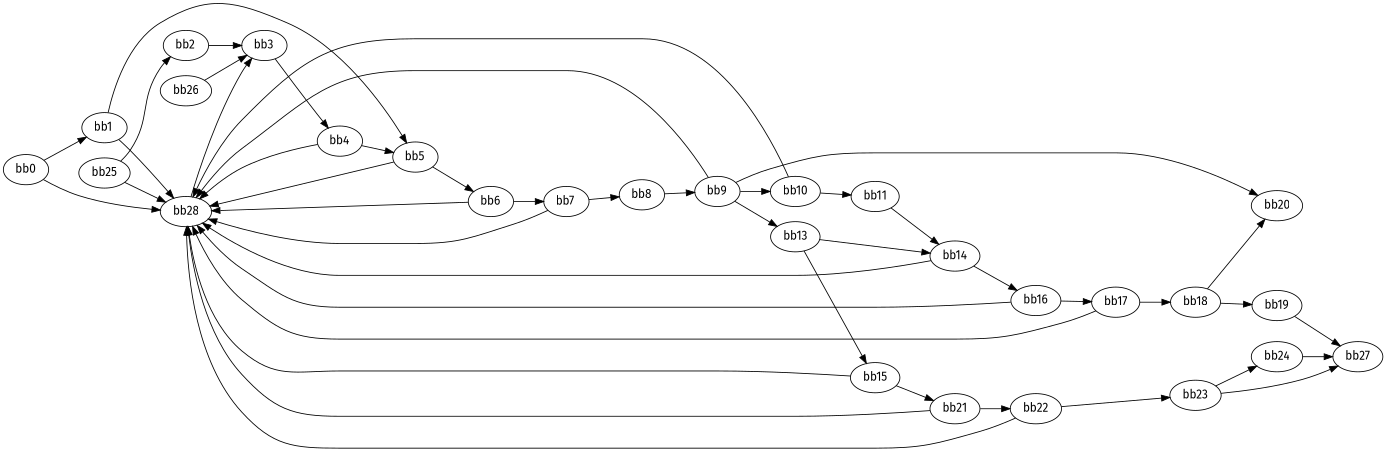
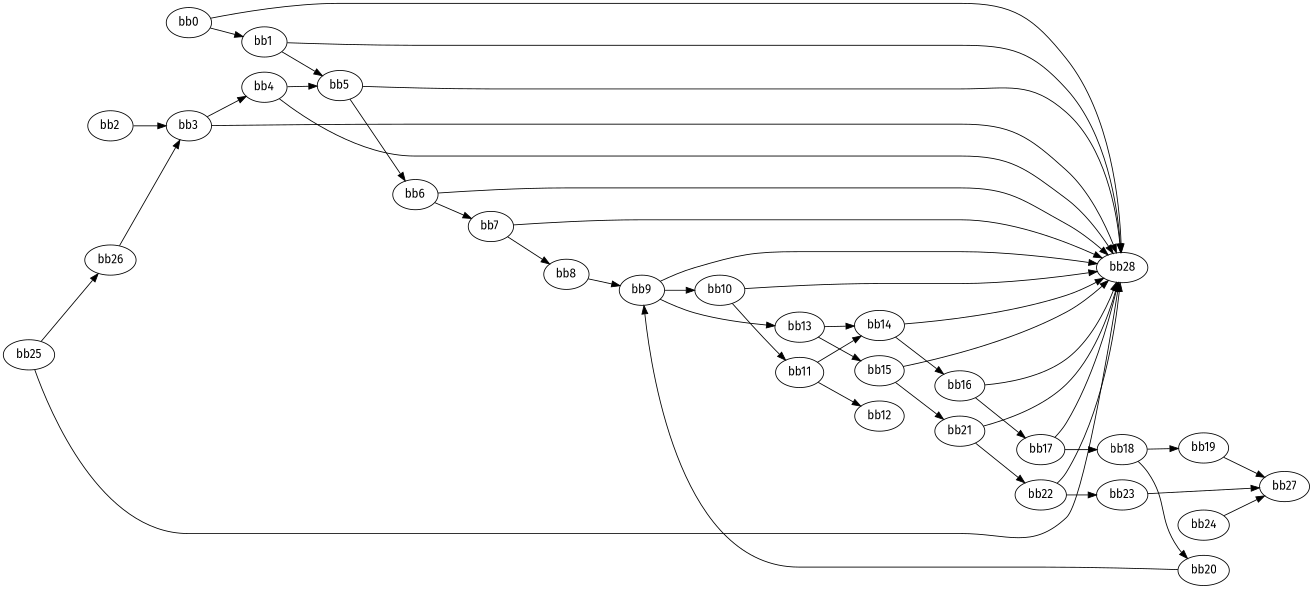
edge "bb25" -> "bb2": now "bb25" -> "bb26"
edge "bb28" -> "bb3": reversed
edge "bb9" -> "bb20": reversed
edge "bb23" -> "bb24": removed
node "bb12": added
